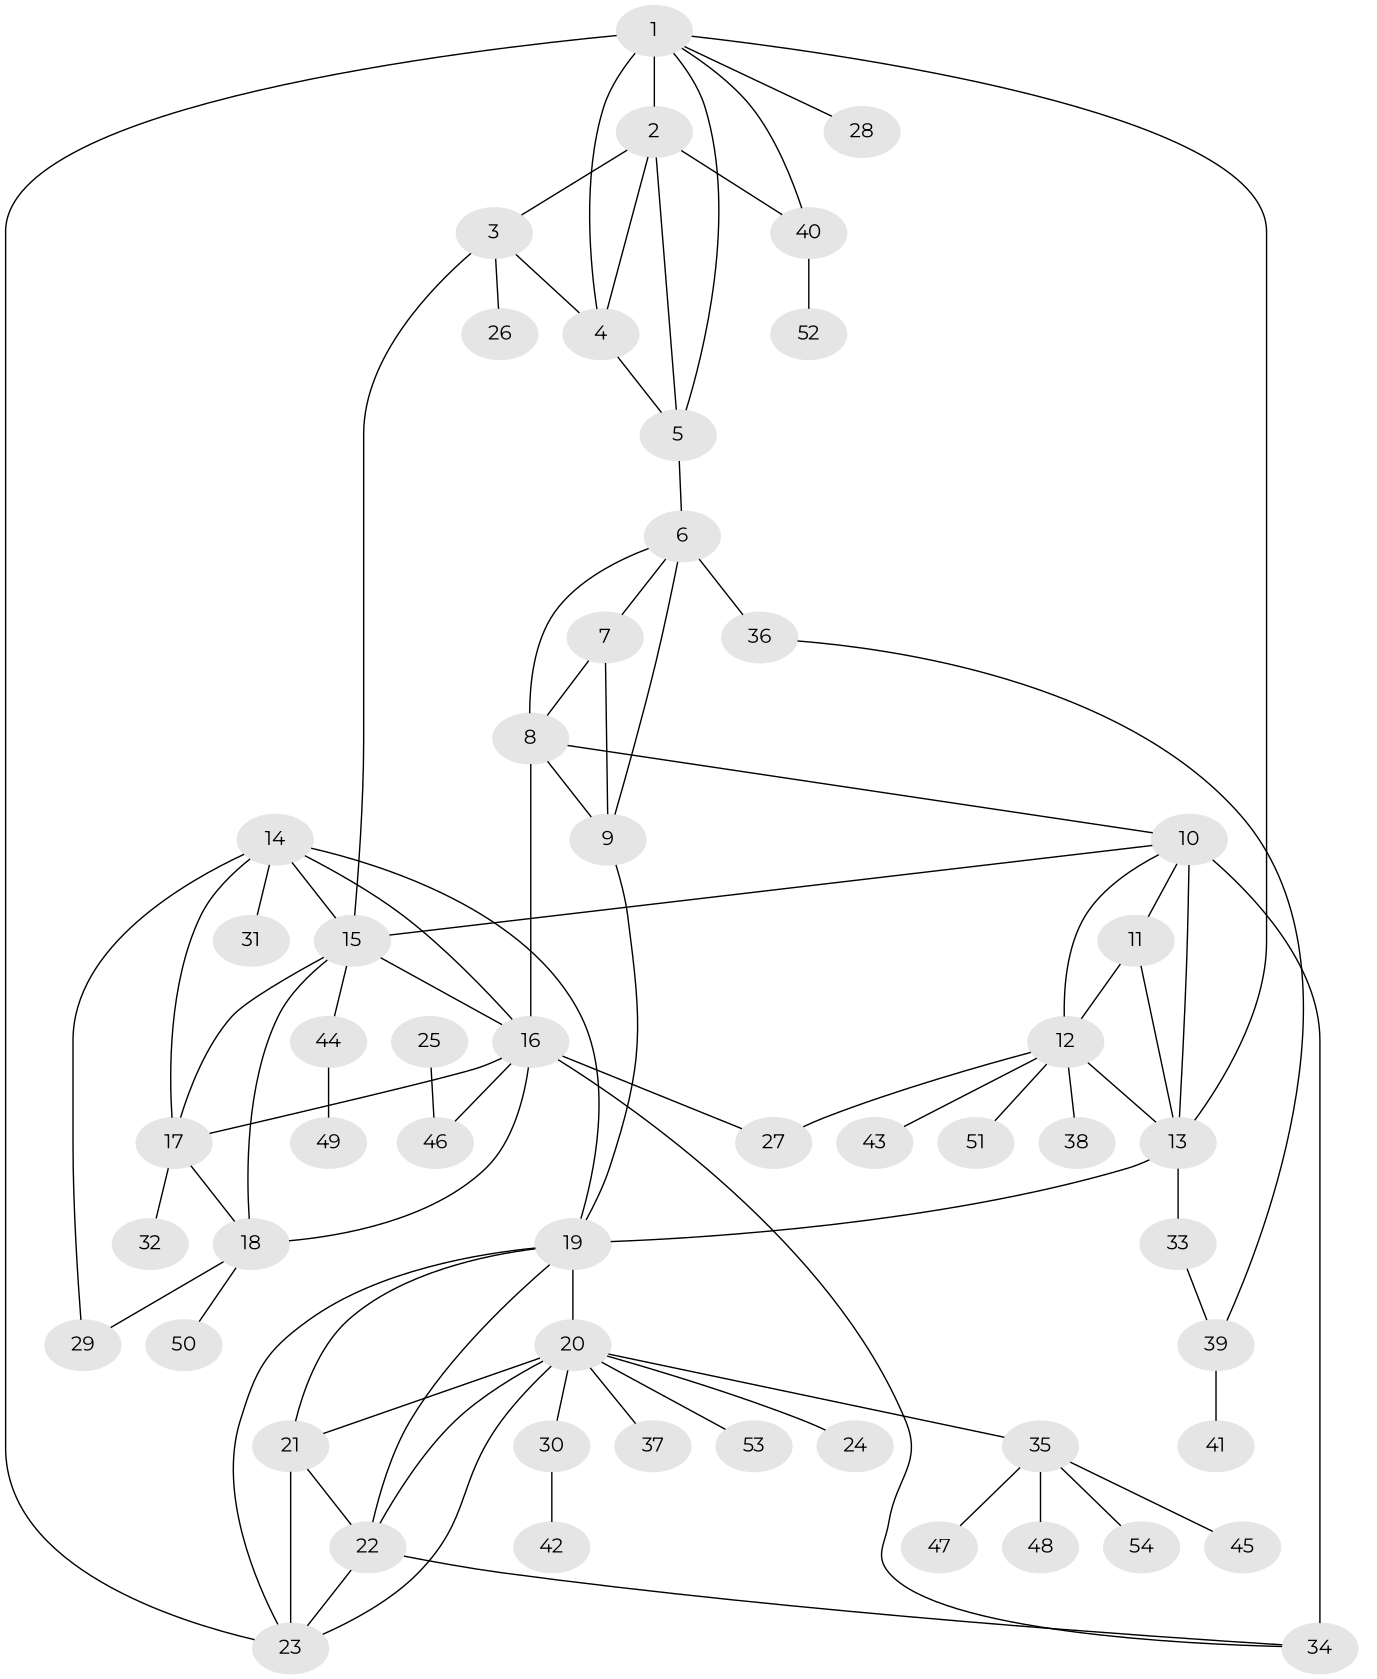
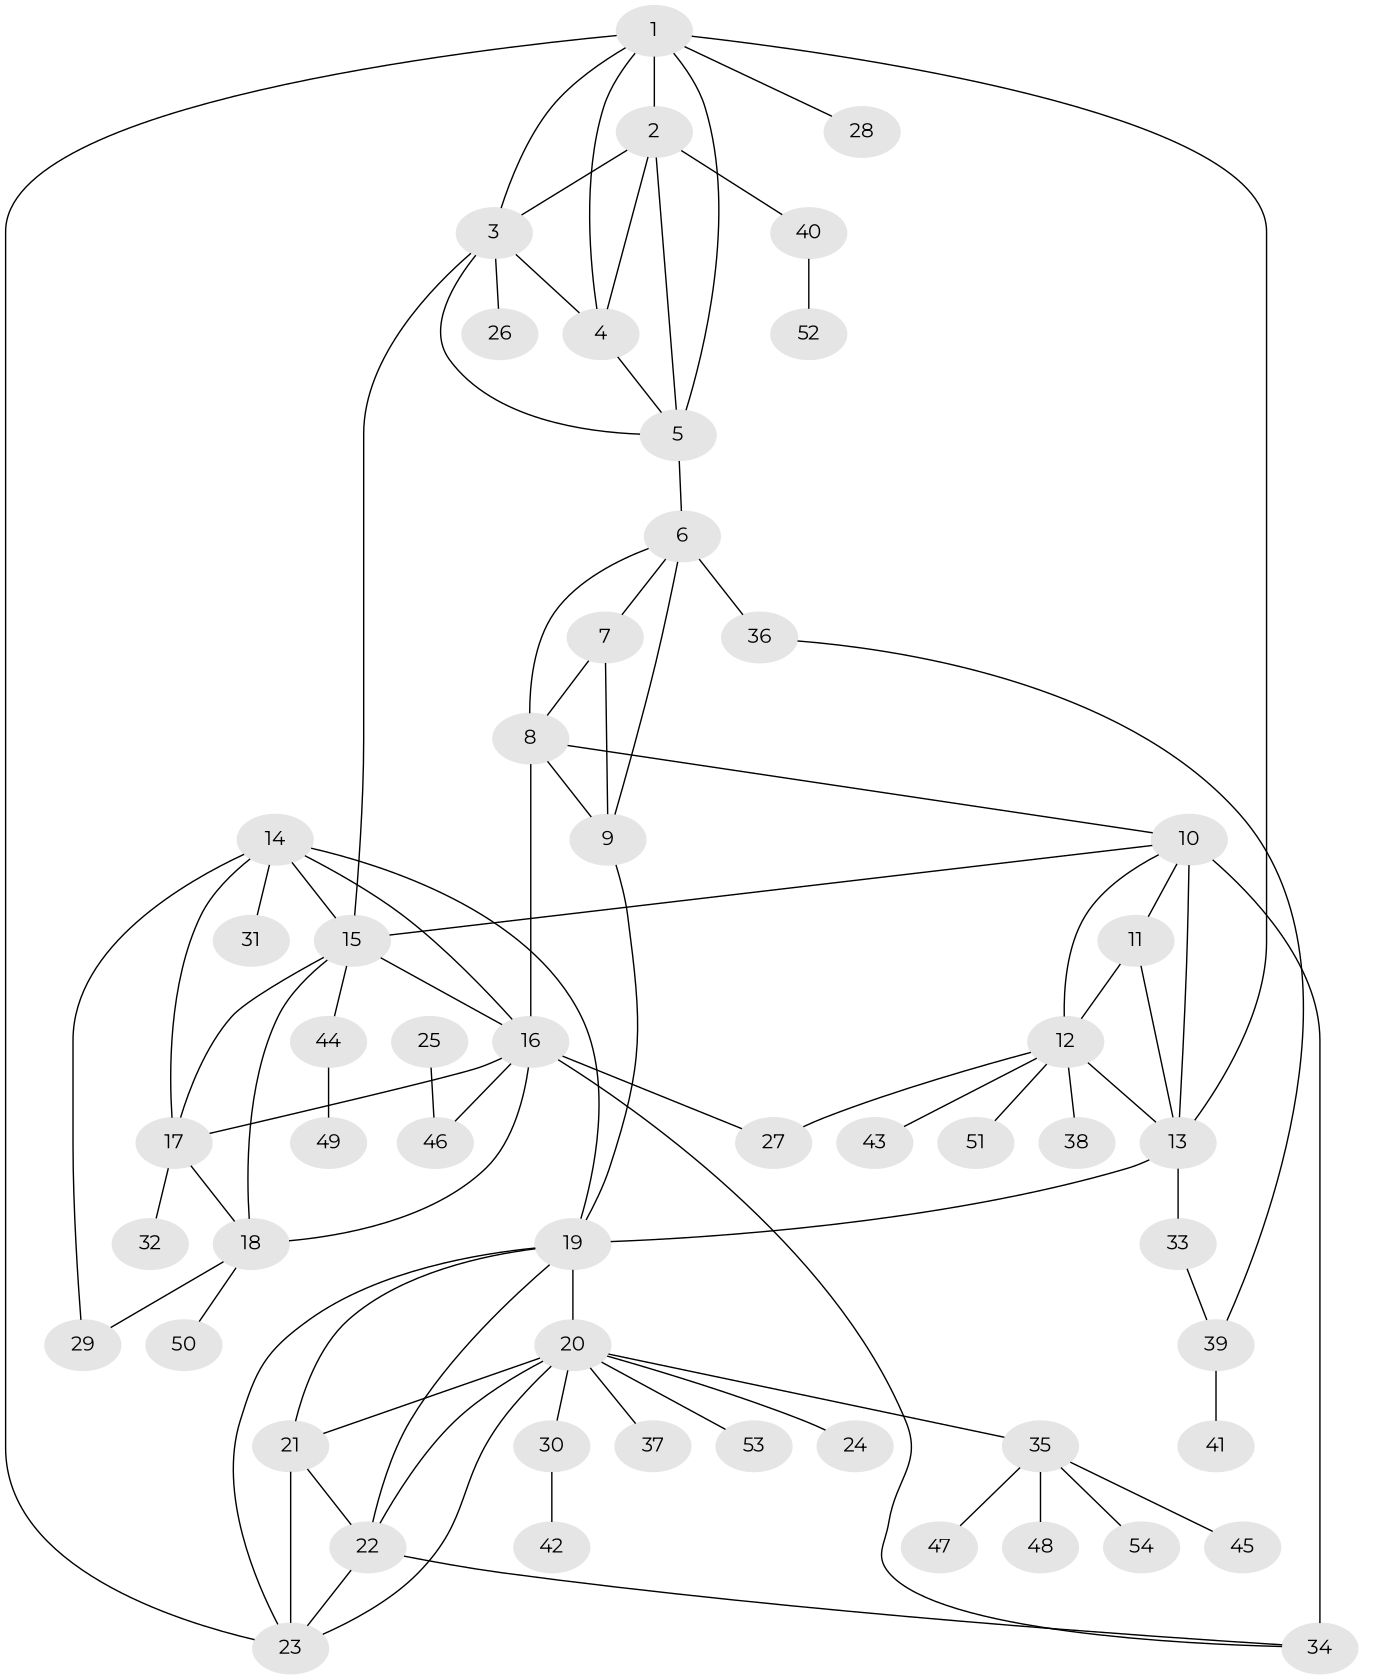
edge "1" -- "40": now "1" -- "3"
edge "3" -- "5": added
